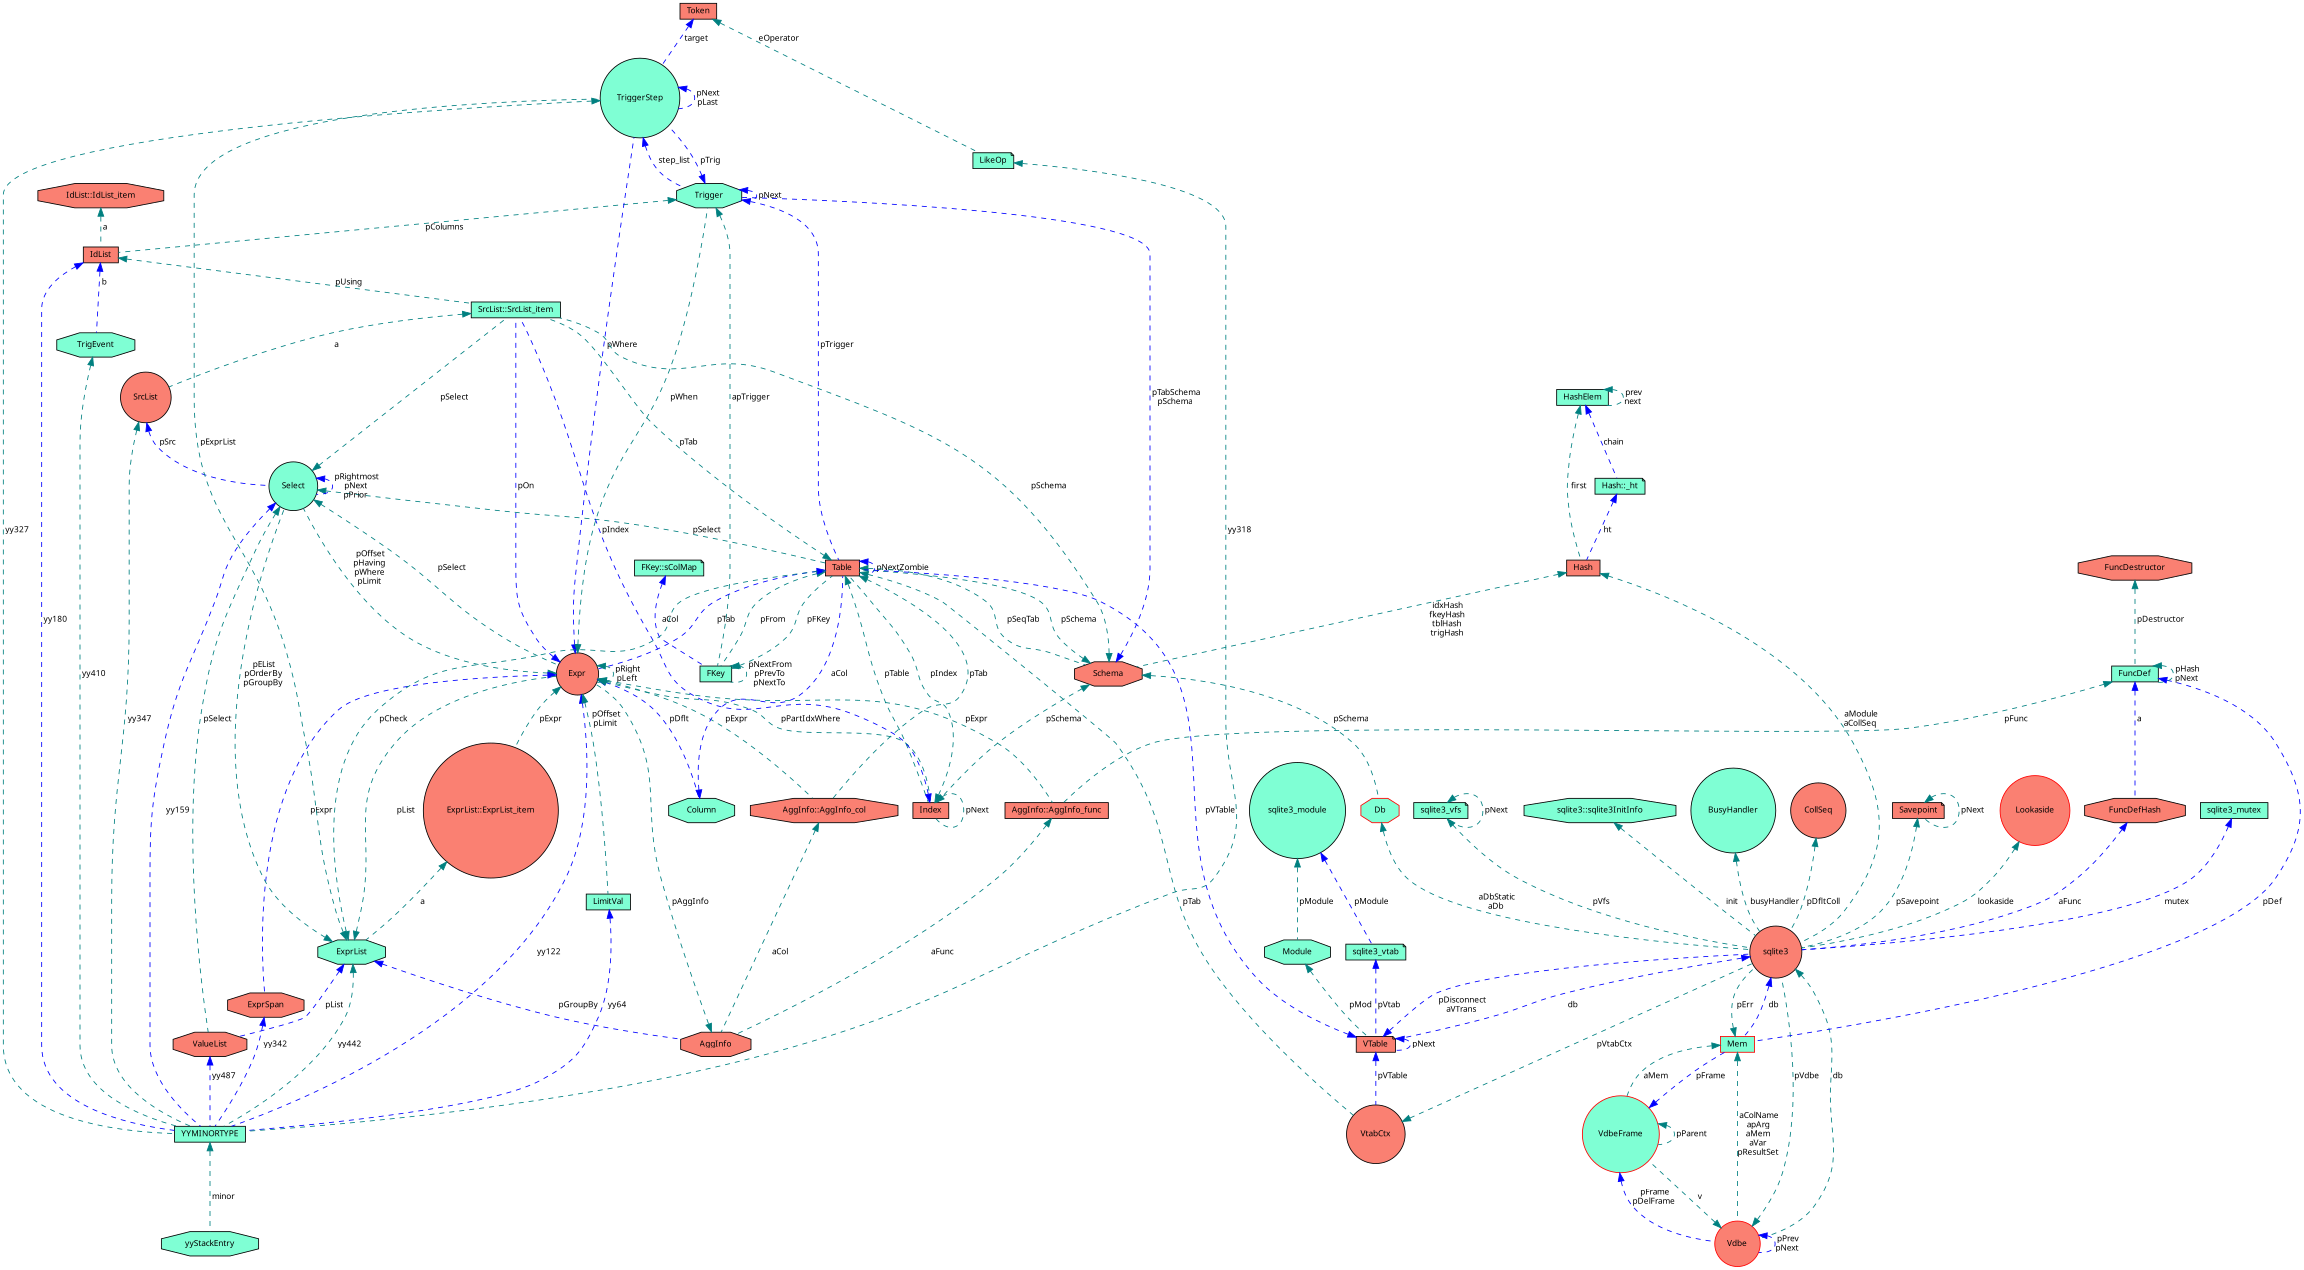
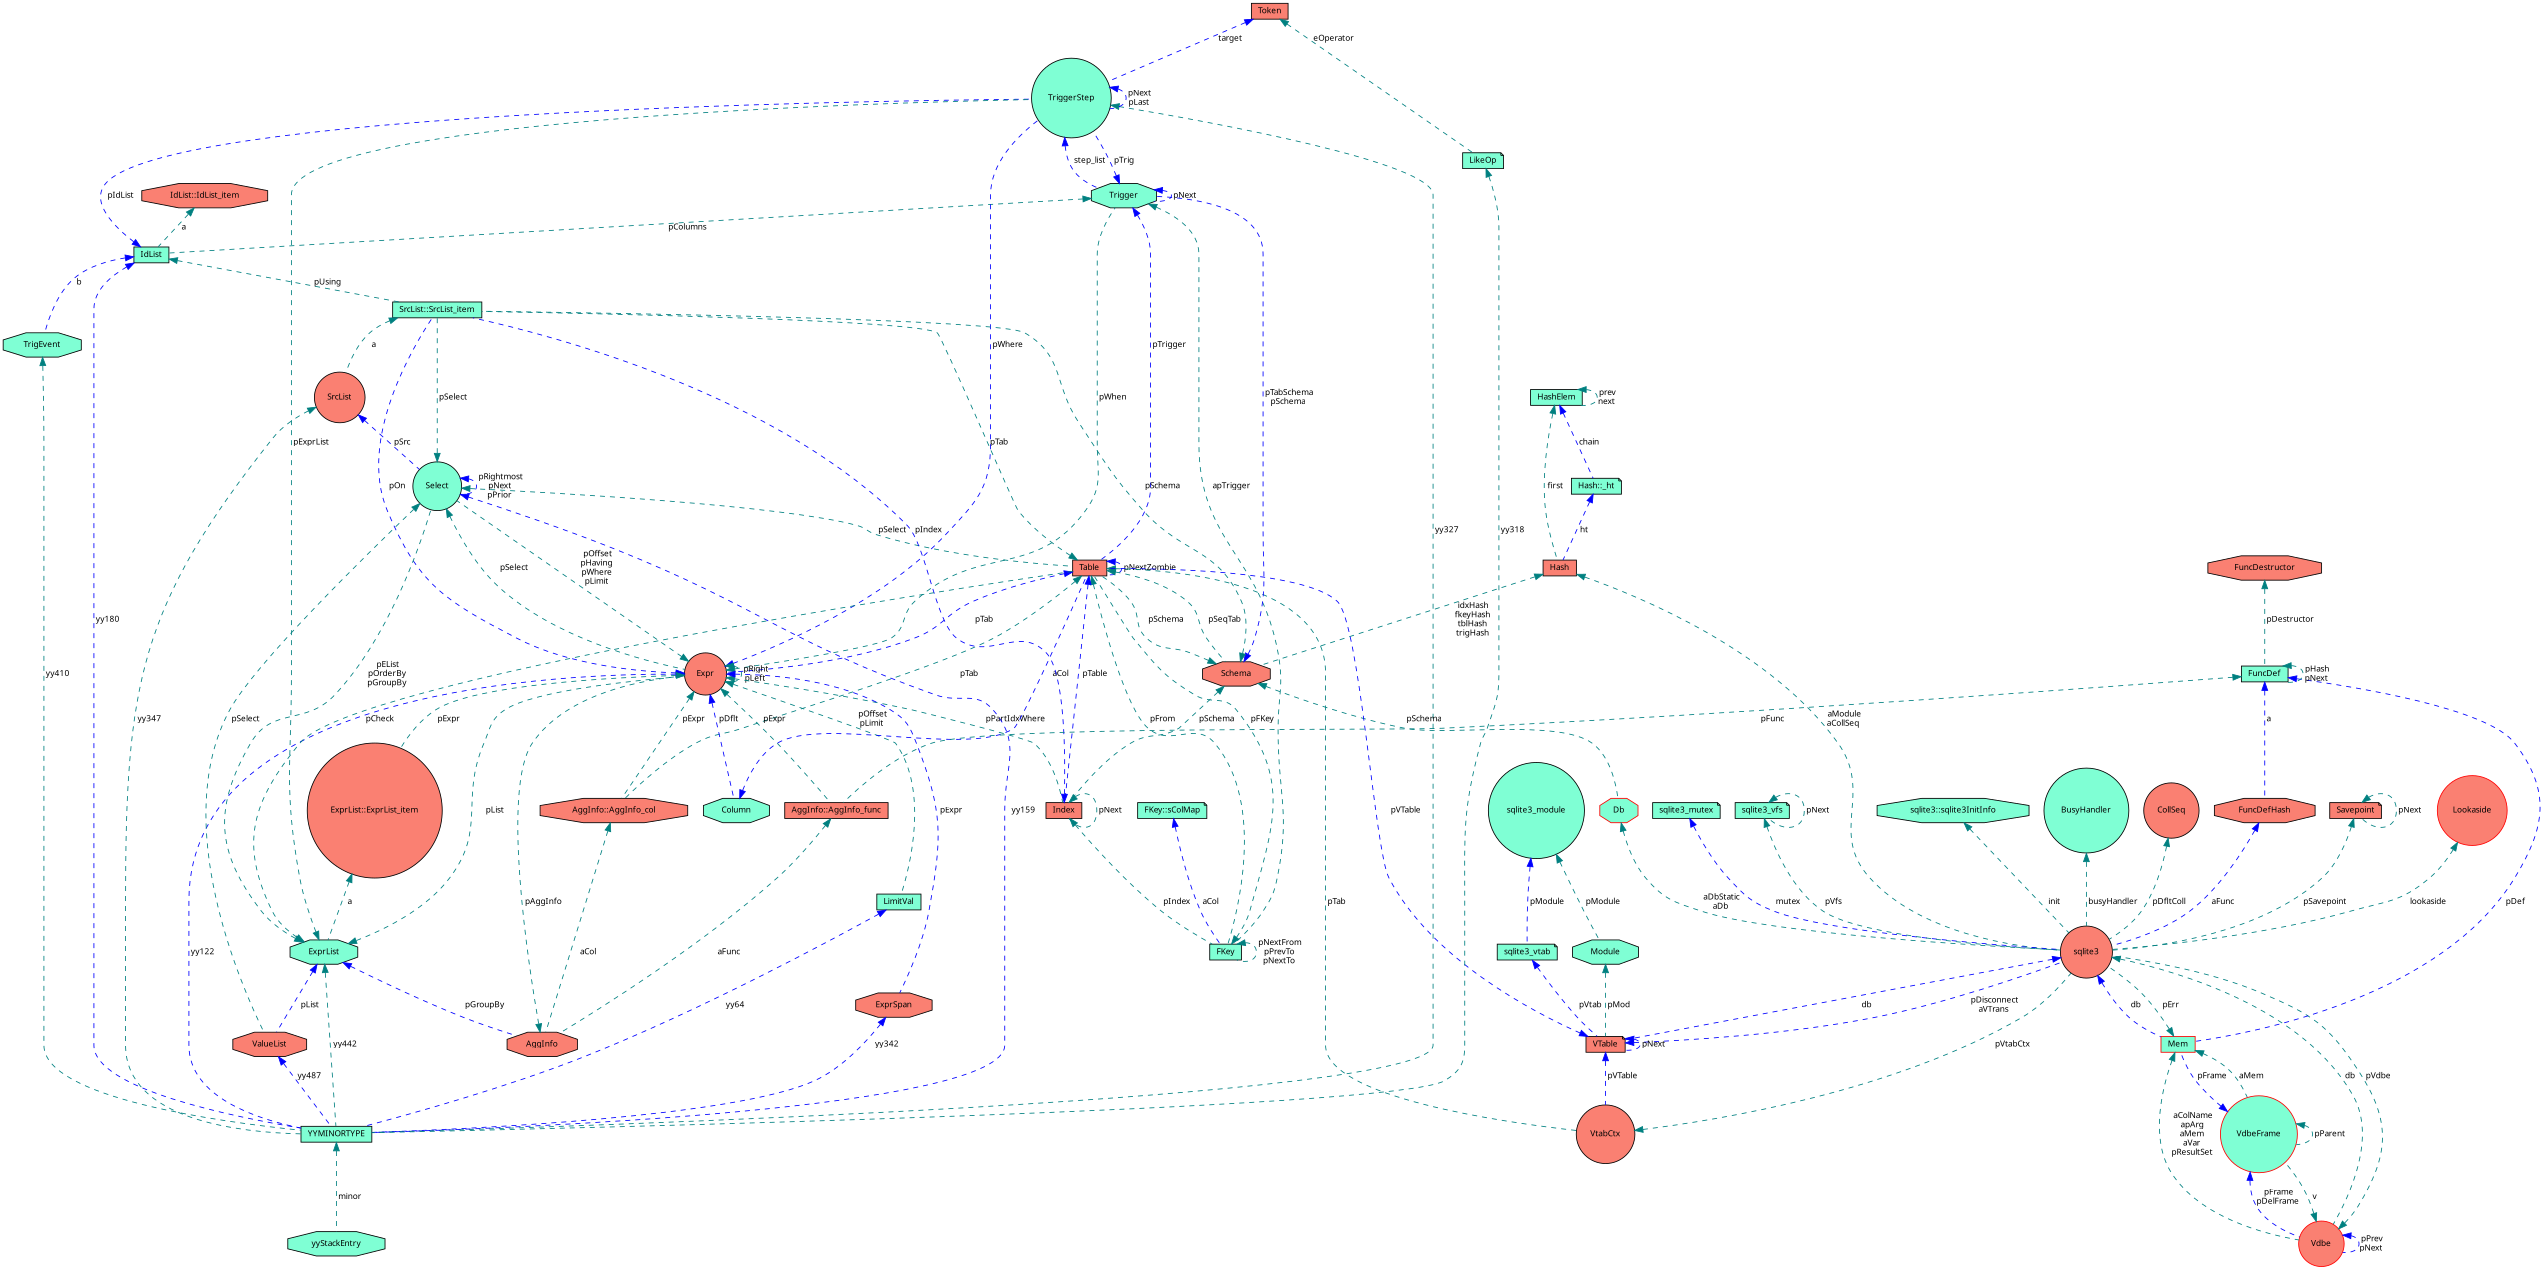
edge "TriggerStep" -> "IdList": added, label "pIdList"
node "IdList": fillcolor salmon -> aquamarine
edge "Table" -> "Index": now "FKey" -> "Index"
edge "Index" -> "Table": color teal -> blue
node "sqlite3_mutex": shape box -> note
